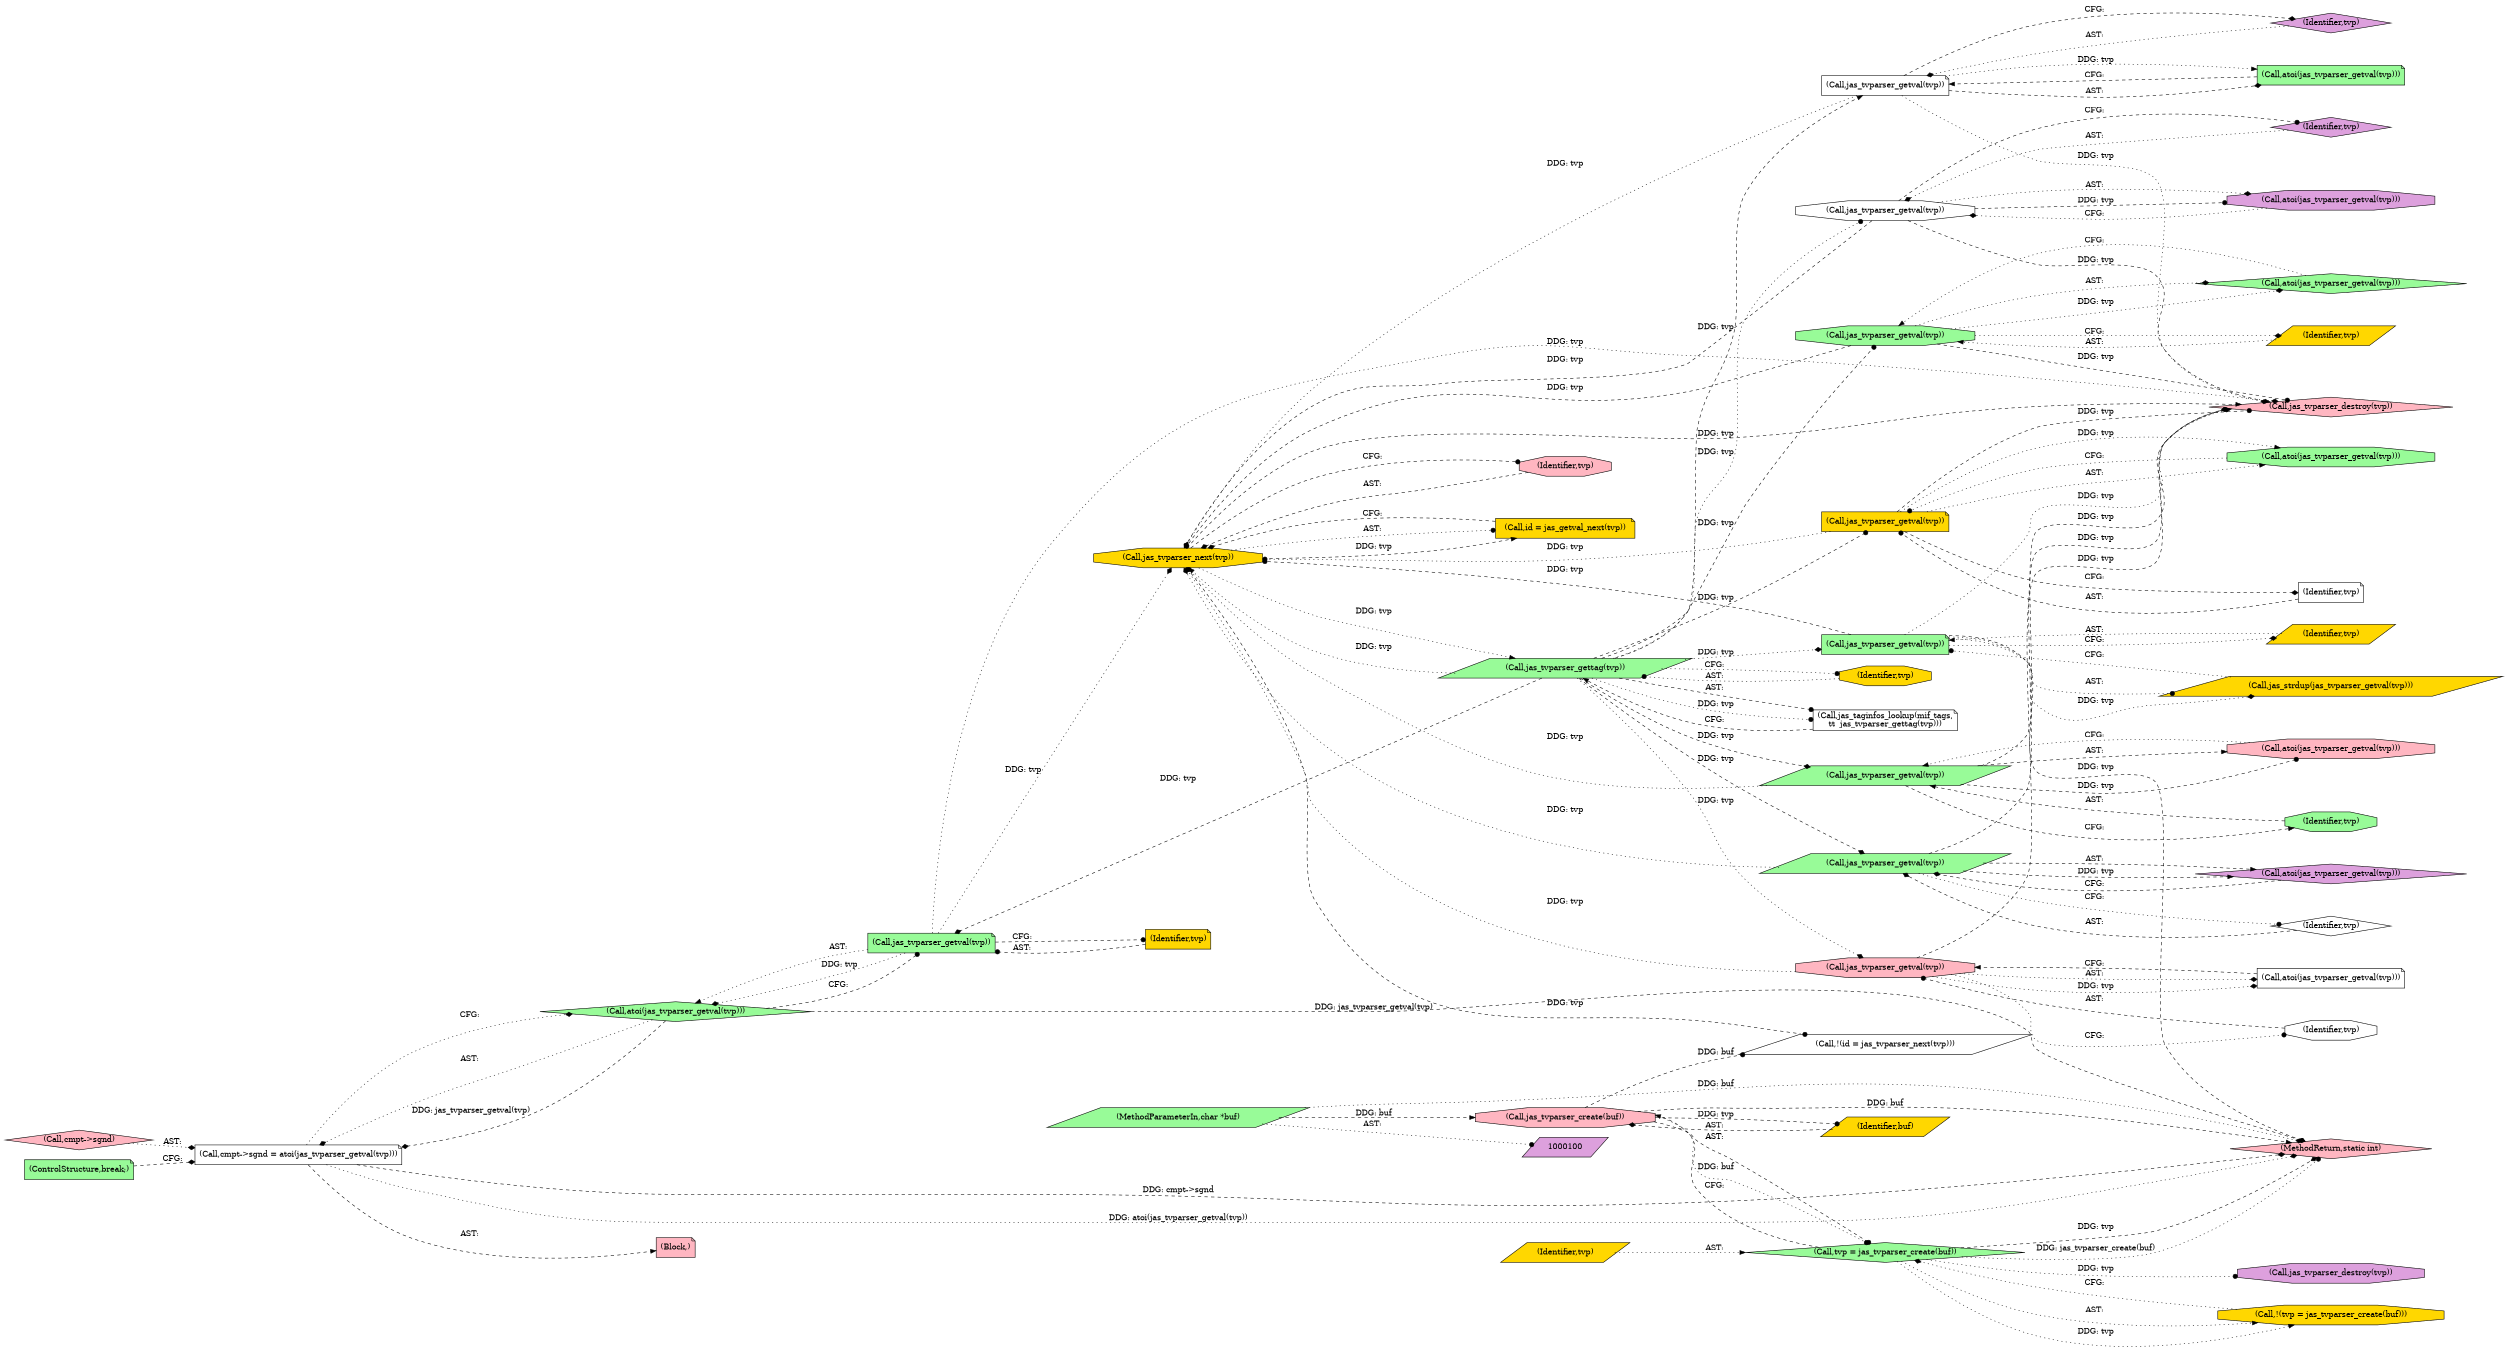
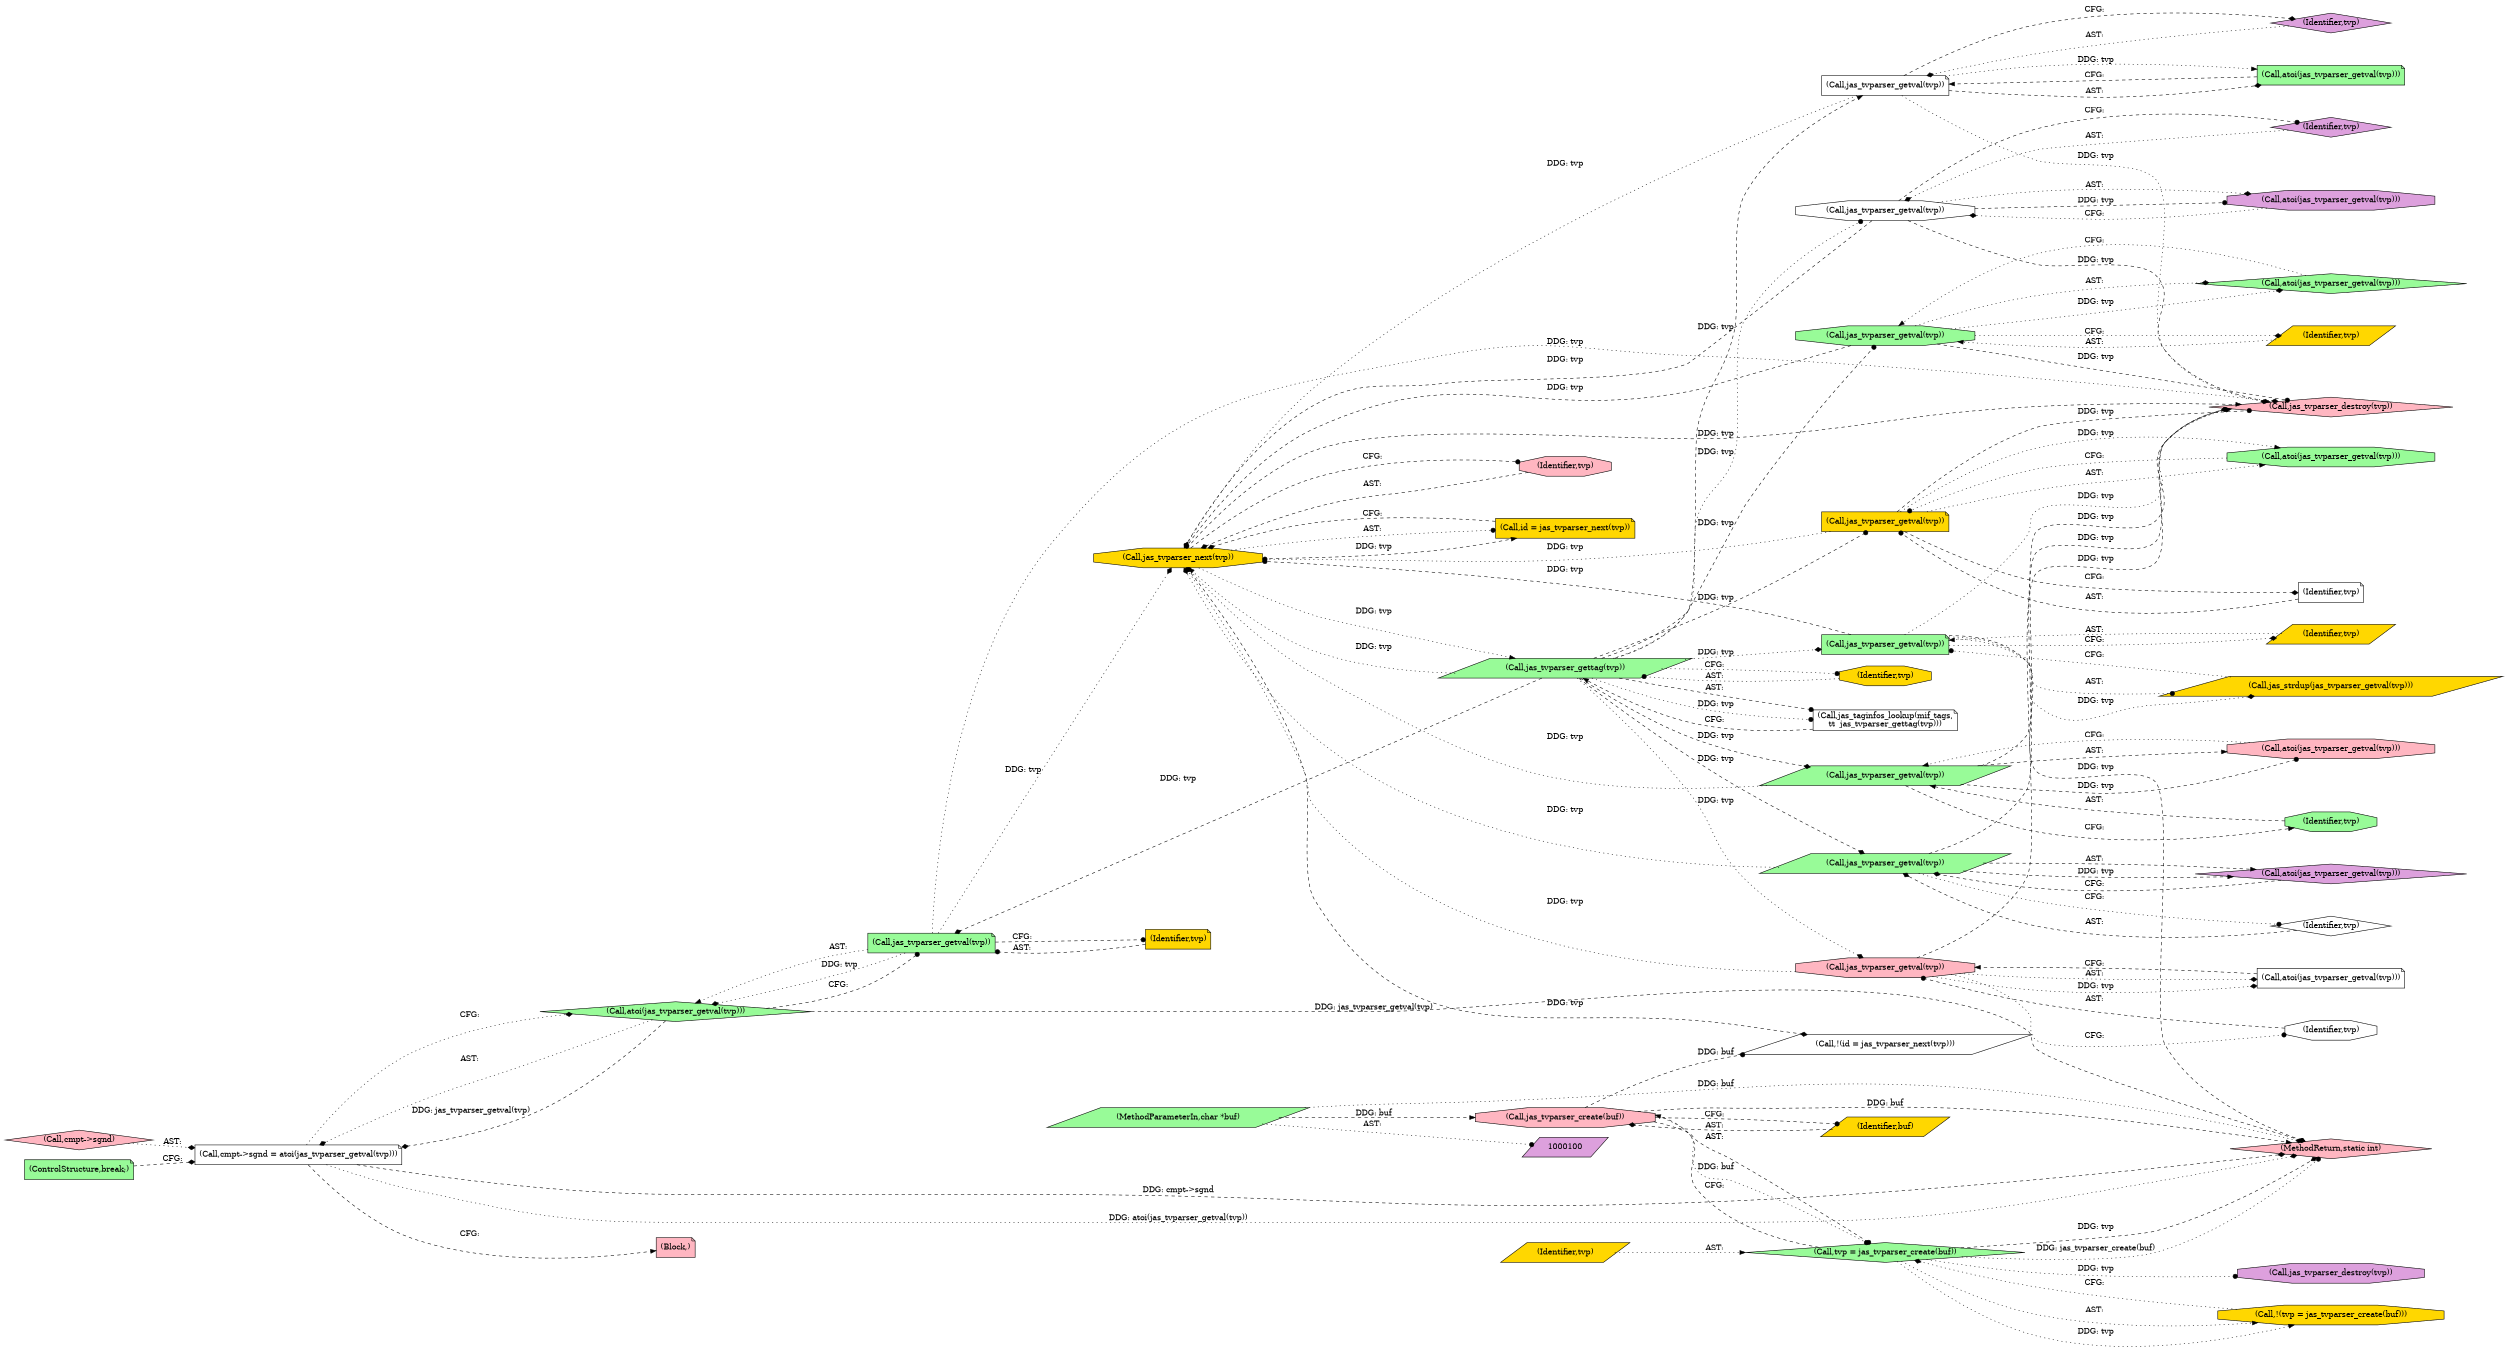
node "(Call,id = jas_getval_next(tvp))": label "(Call,id = jas_getval_next(tvp))" -> "(Call,id = jas_tvparser_next(tvp))"
edge "(Call,jas_tvparser_next(tvp))" -> "(Call,!(id = jas_tvparser_next(tvp)))": arrowhead dot -> diamond
edge "(Call,jas_tvparser_create(buf))" -> "(Identifier,buf)": label "DDG: tvp" -> "CFG: "
edge "(Call,cmpt->sgnd = atoi(jas_tvparser_getval(tvp)))" -> "(Block,)": label "AST: " -> "CFG: "
